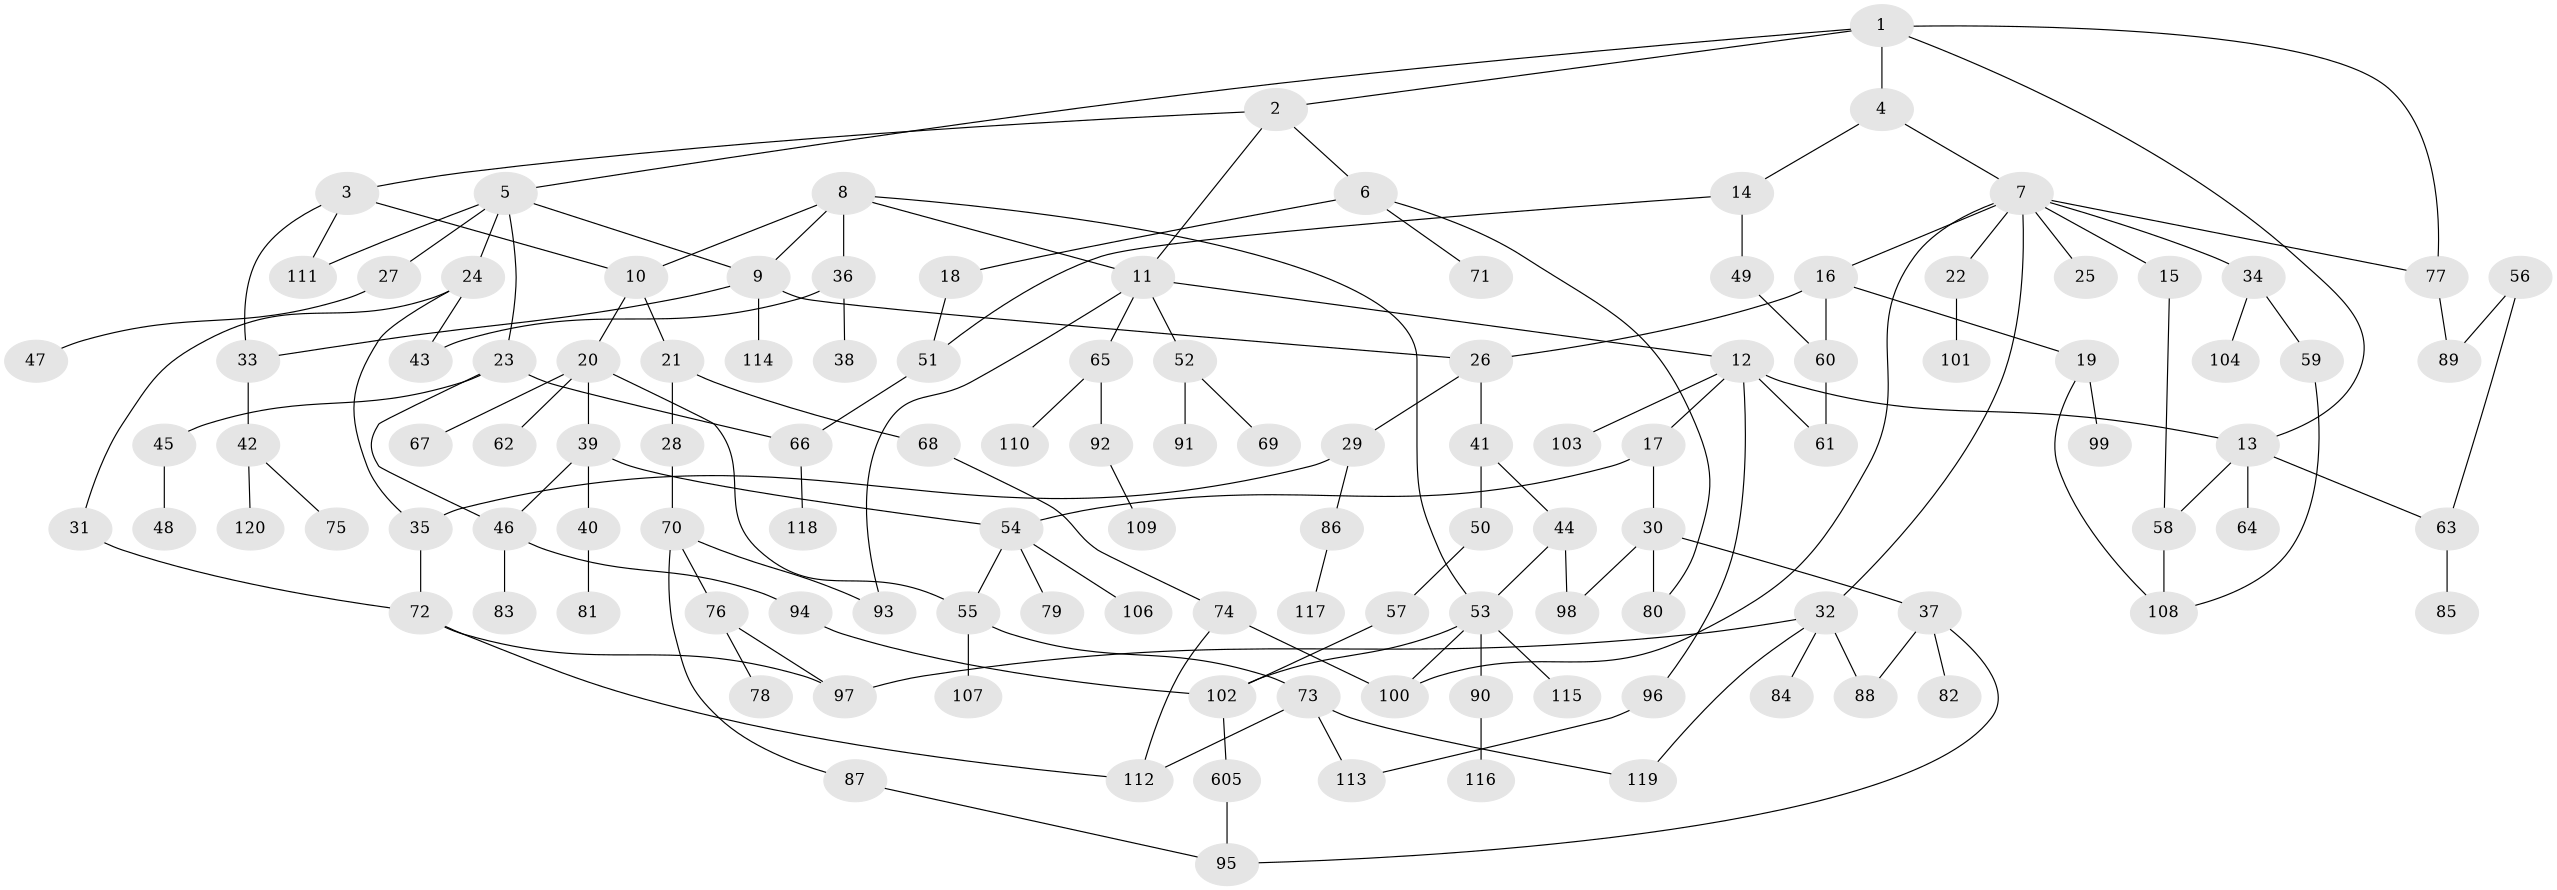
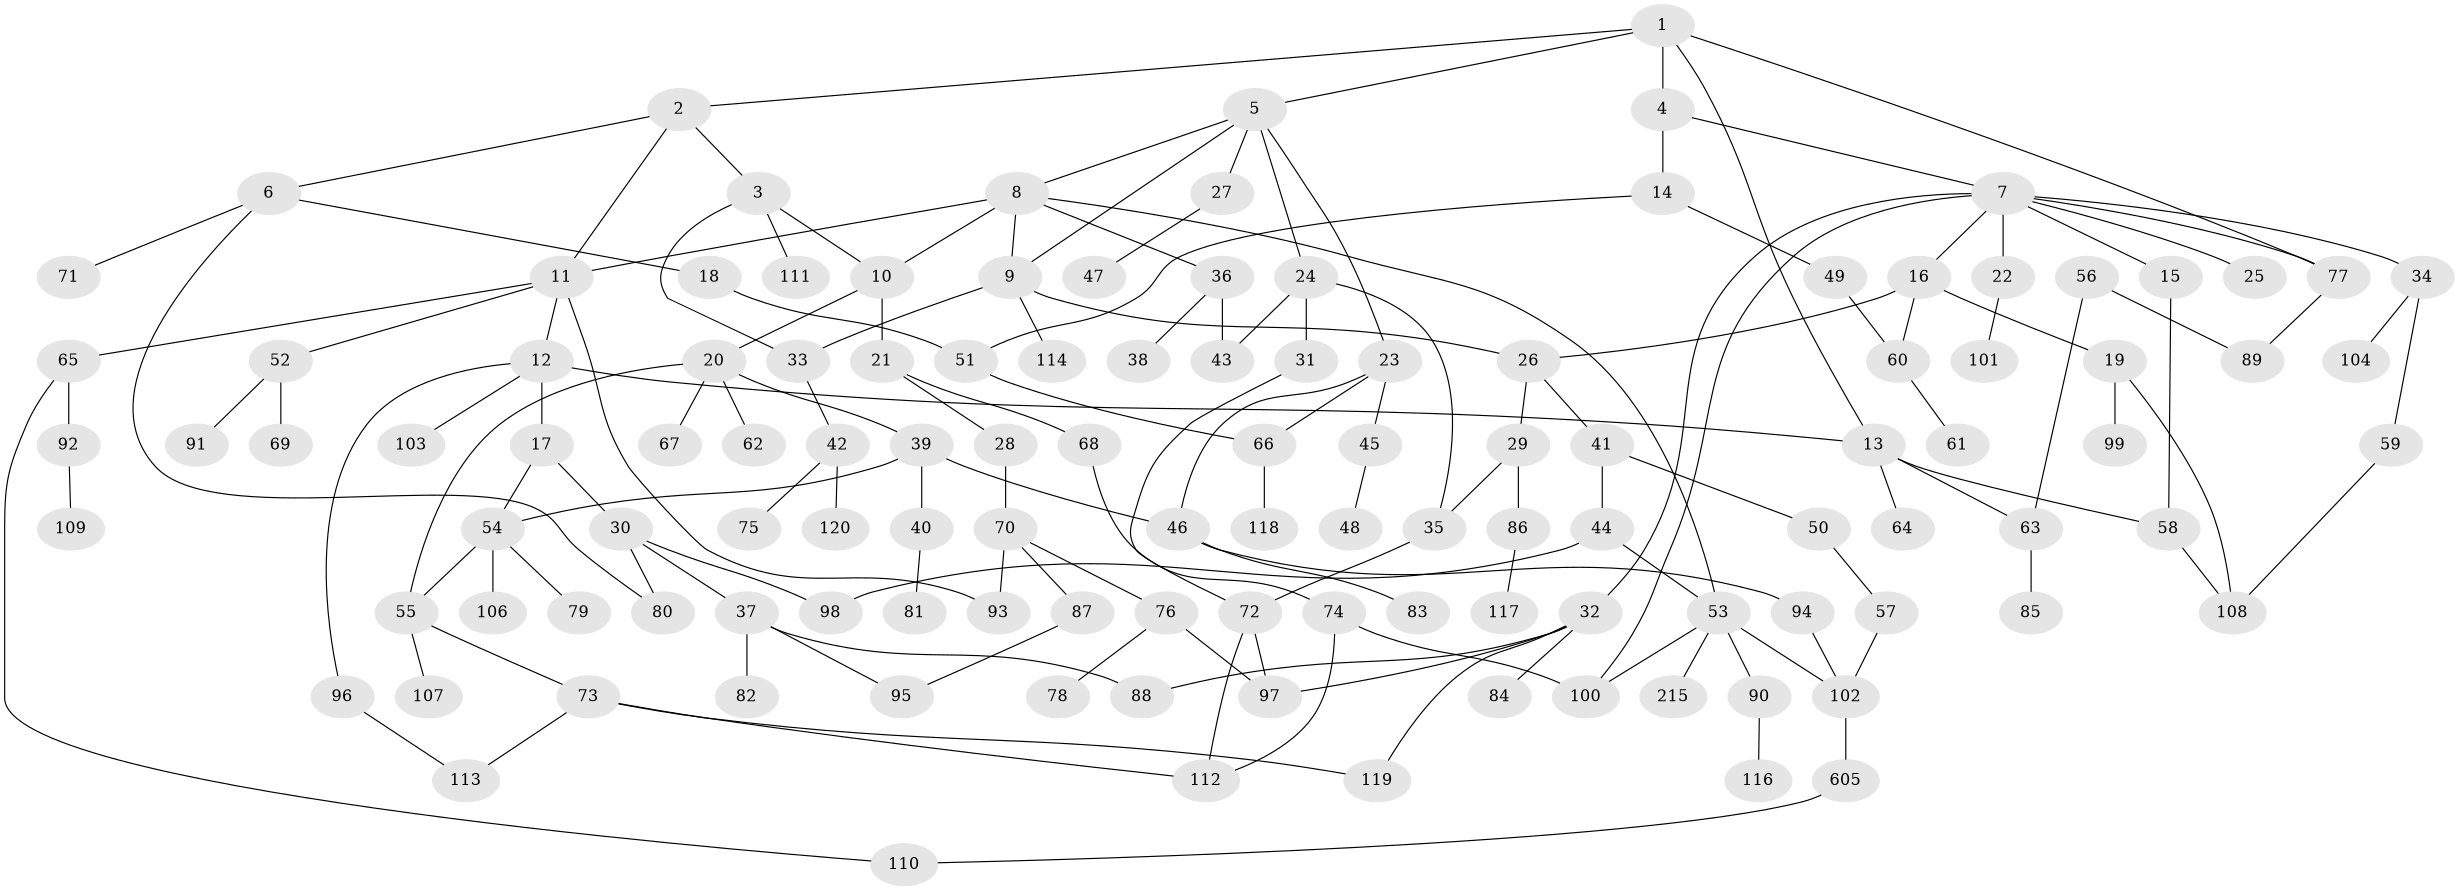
edge "5" -- "111": now "5" -- "8"
edge "12" -- "61": removed
node "115": label "115" -> "215"
edge "605" -- "95": now "605" -- "110"
